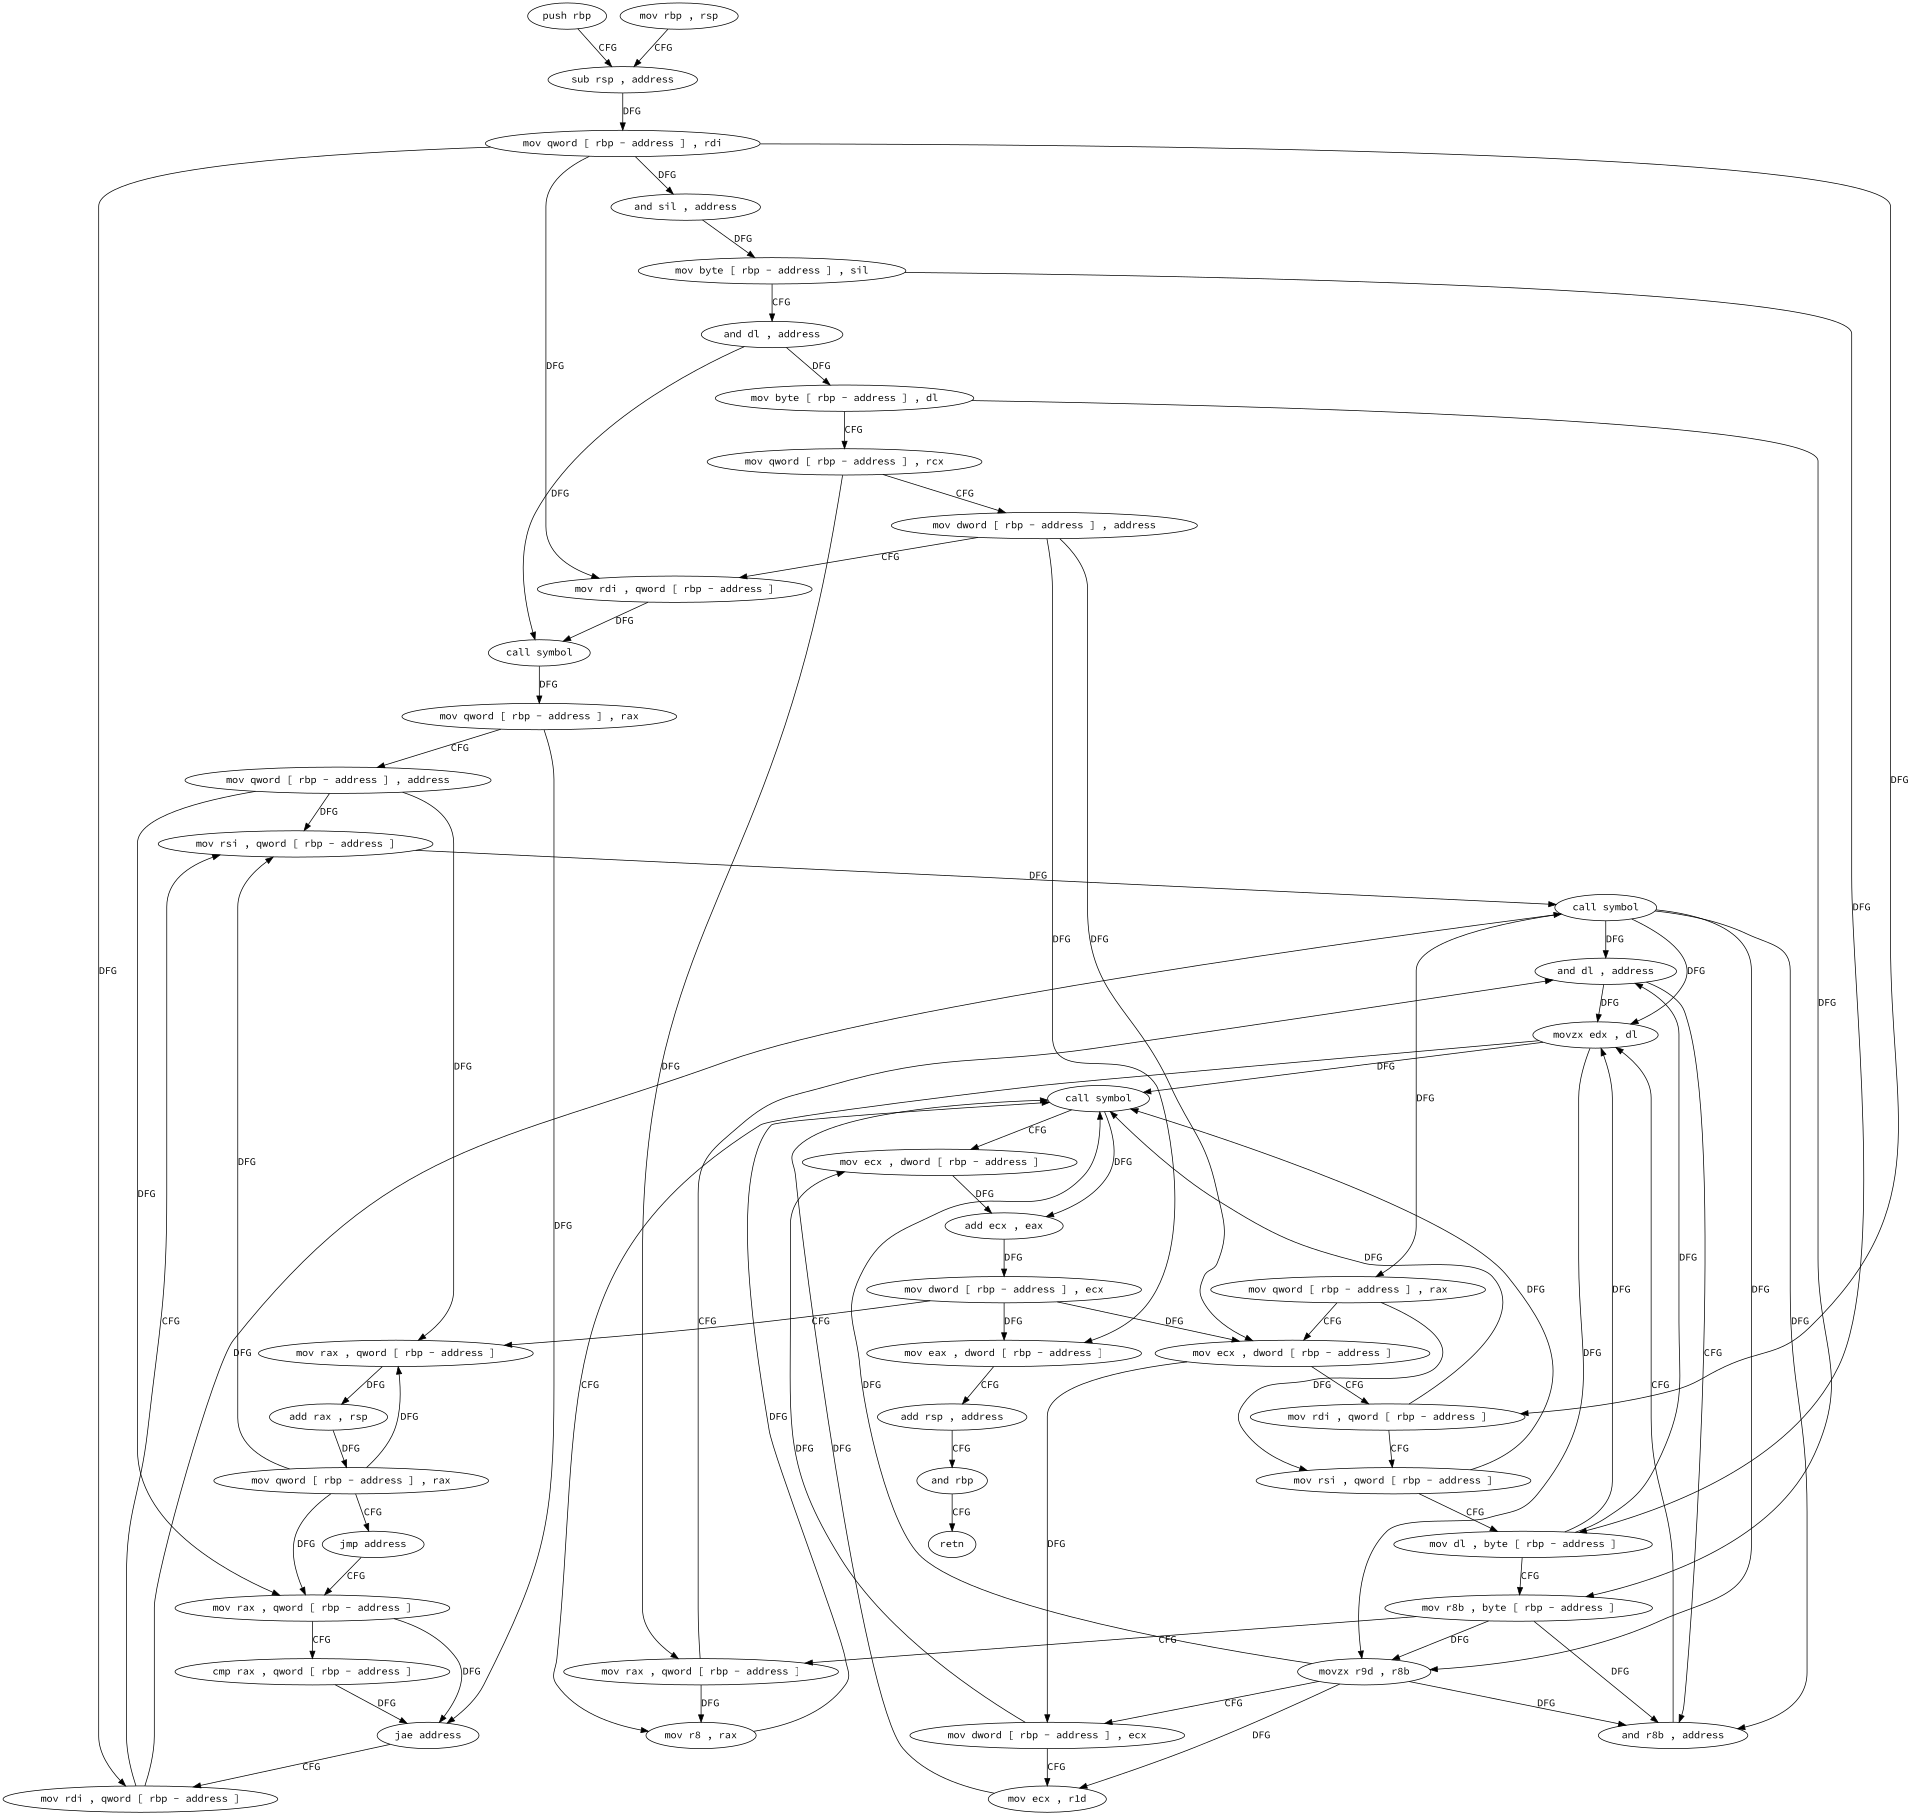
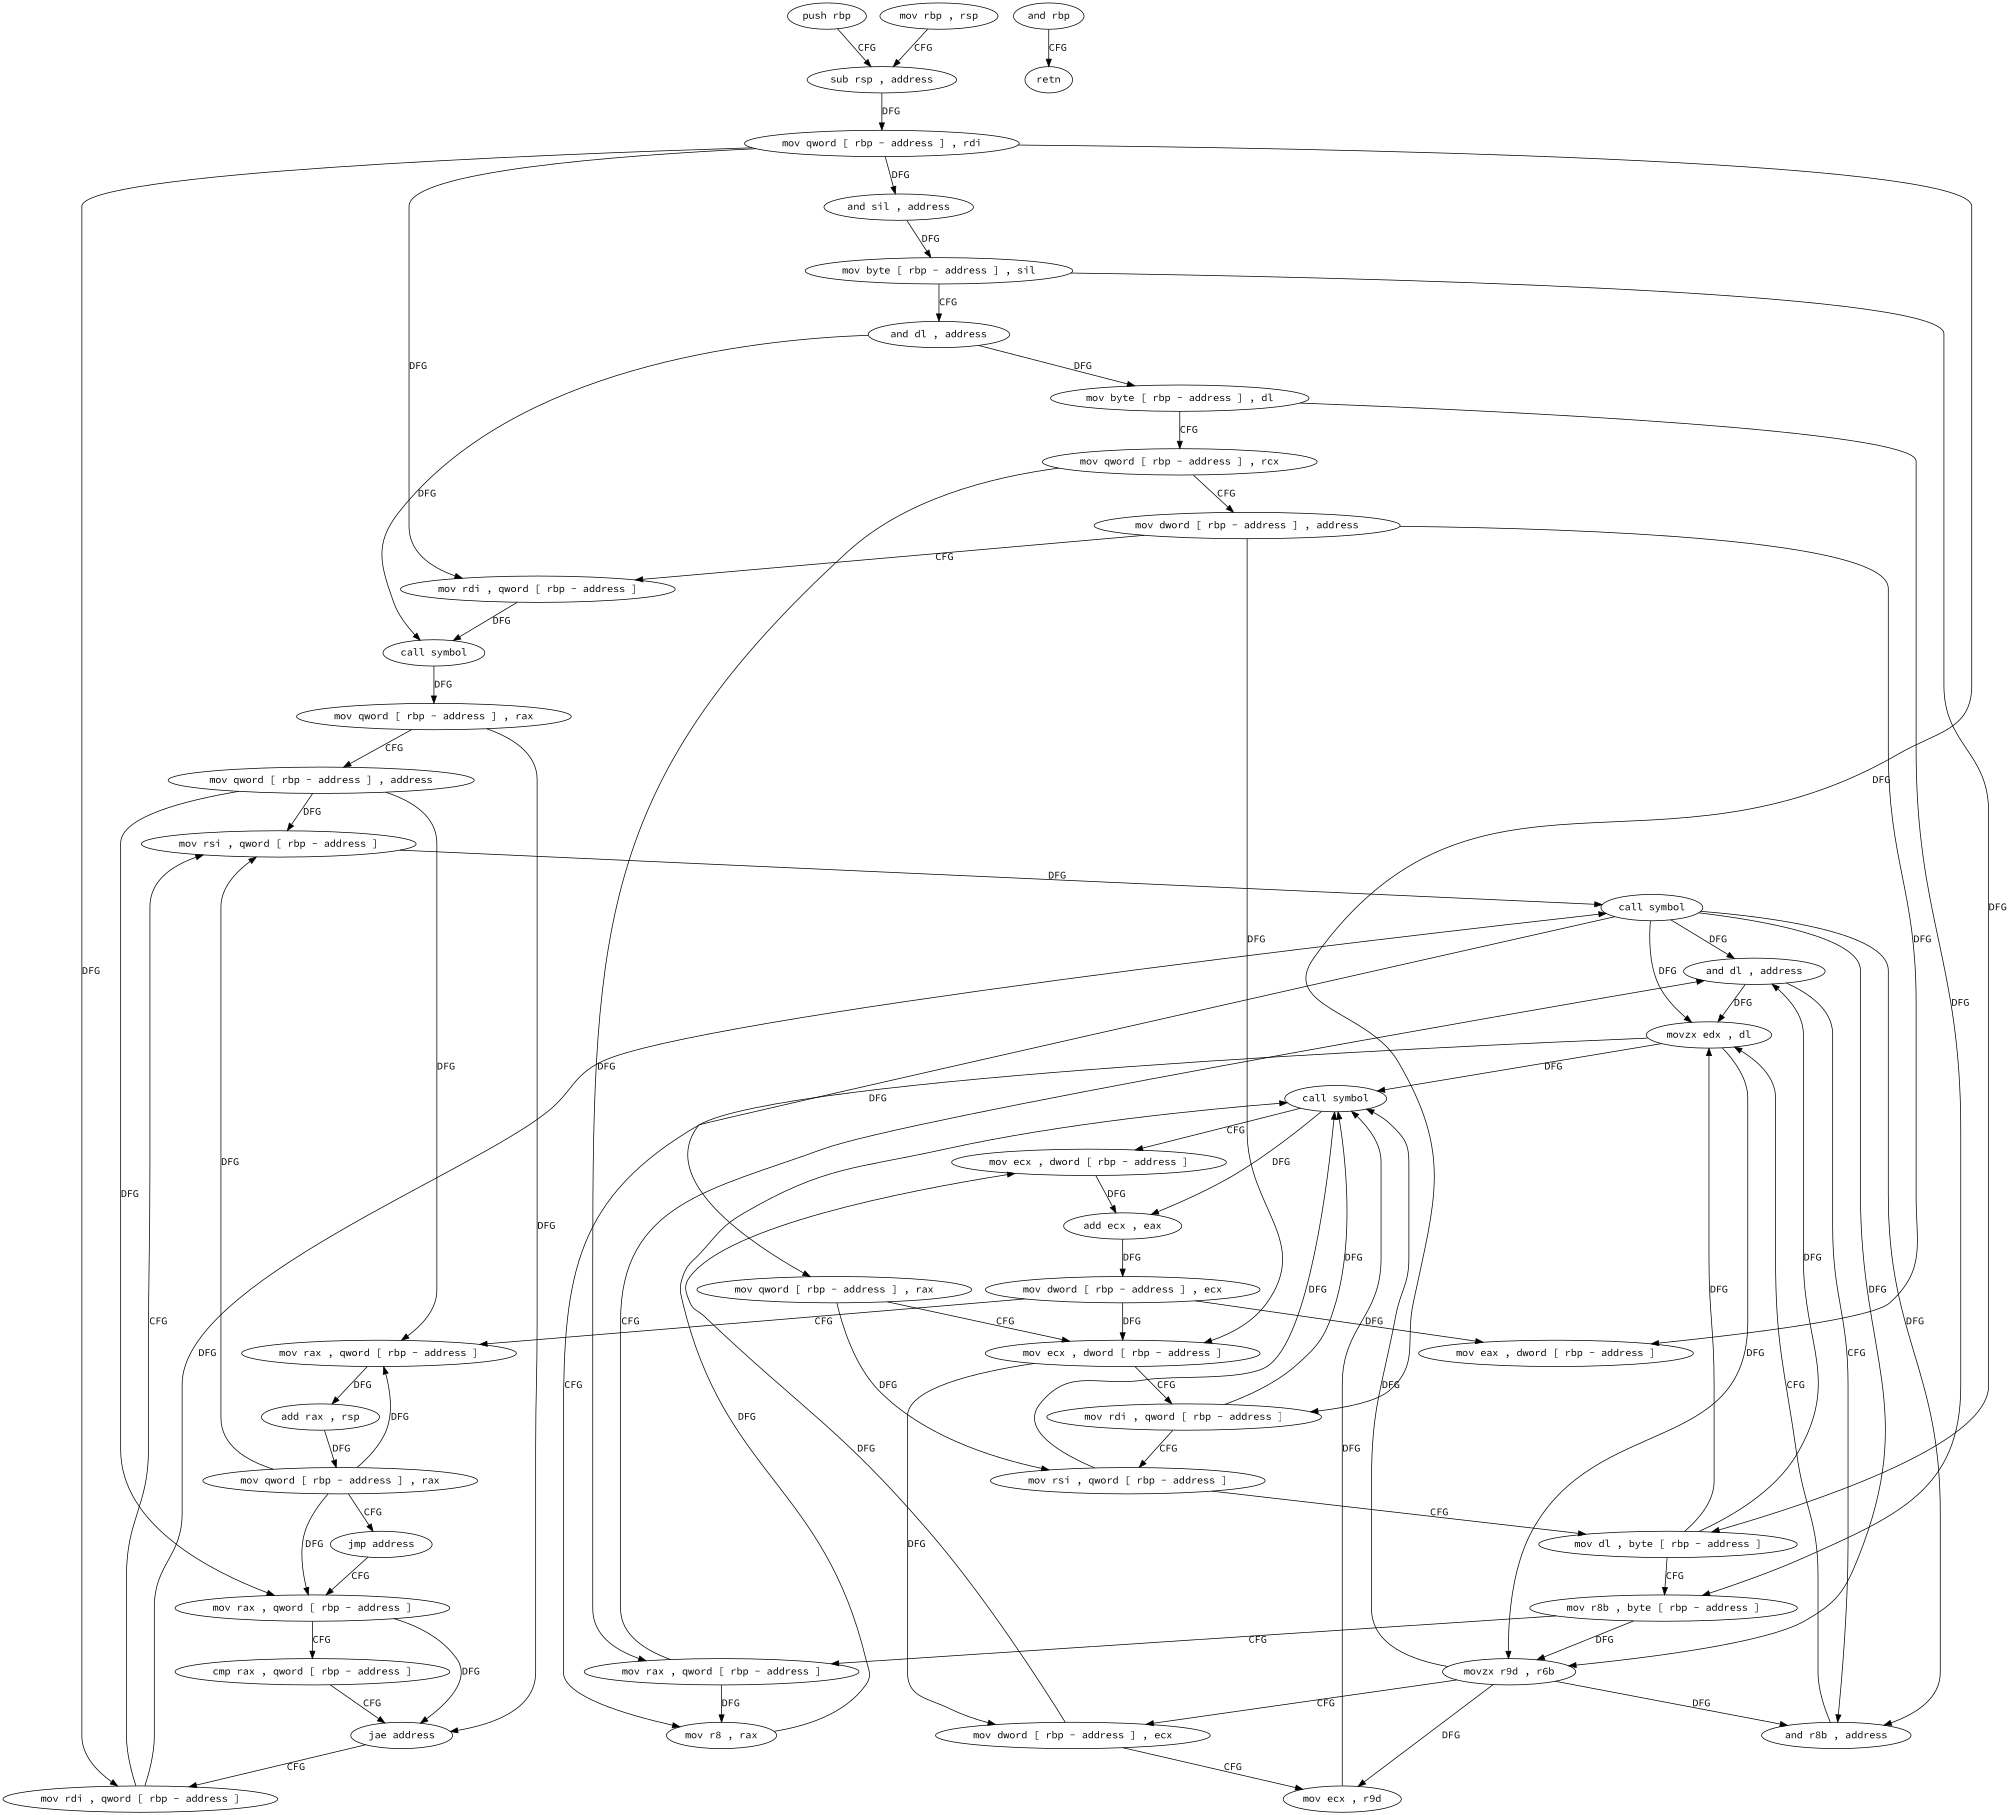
node "add rsp , address": removed
edge "mov r8b , byte [ rbp - address ]" -> "and r8b , address": removed, label "DFG"
node "movzx r9d , r8b": label "movzx r9d , r8b" -> "movzx r9d , r6b"
edge "cmp rax , qword [ rbp - address ]" -> "jae address": label "DFG" -> "CFG"
node "mov ecx , r1d": label "mov ecx , r1d" -> "mov ecx , r9d"
